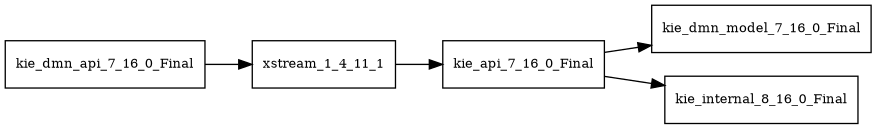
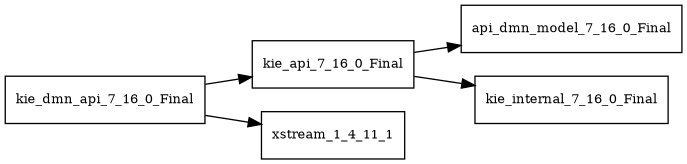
node "kie_dmn_model_7_16_0_Final": label "kie_dmn_model_7_16_0_Final" -> "api_dmn_model_7_16_0_Final"
edge "xstream_1_4_11_1" -> "kie_api_7_16_0_Final": now "kie_dmn_api_7_16_0_Final" -> "kie_api_7_16_0_Final"
node "kie_internal_8_16_0_Final": label "kie_internal_8_16_0_Final" -> "kie_internal_7_16_0_Final"
